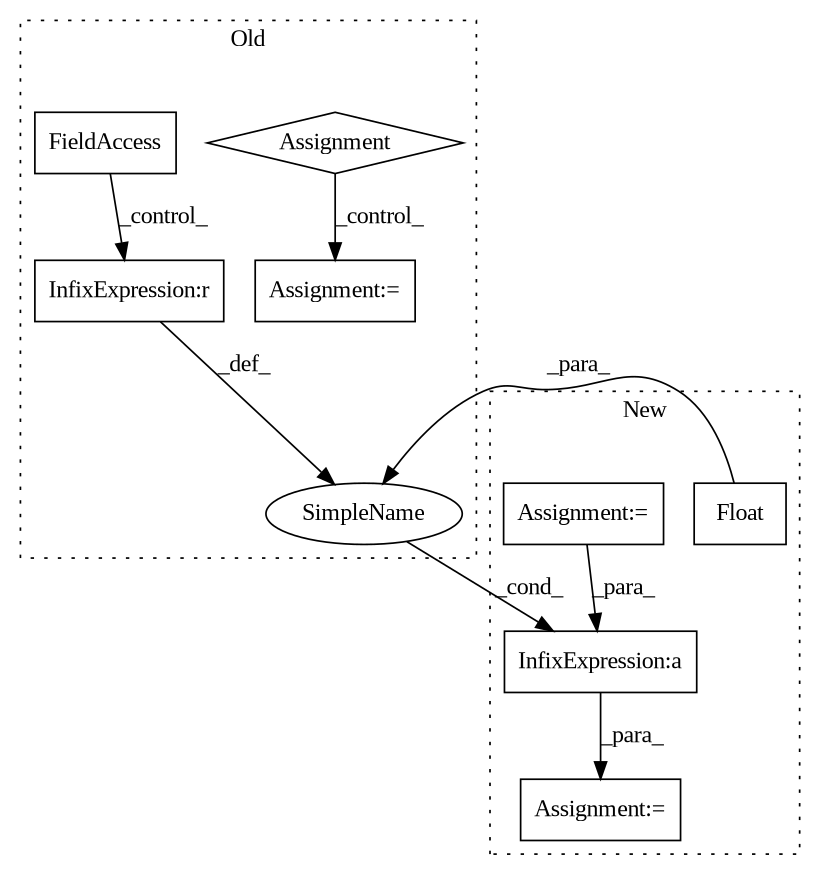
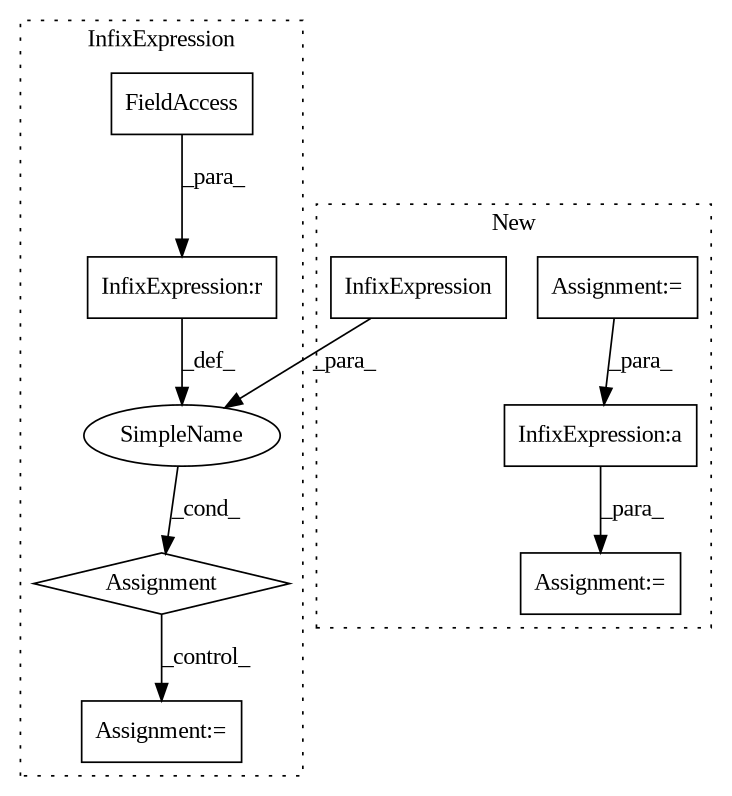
cluster "Old": label "Old" -> "InfixExpression"
edge "FieldAccess" -> "InfixExpression:r": label "_control_" -> "_para_"
node "Float": label "Float" -> "InfixExpression"
edge "SimpleName" -> "InfixExpression:a": now "SimpleName" -> "Assignment"
